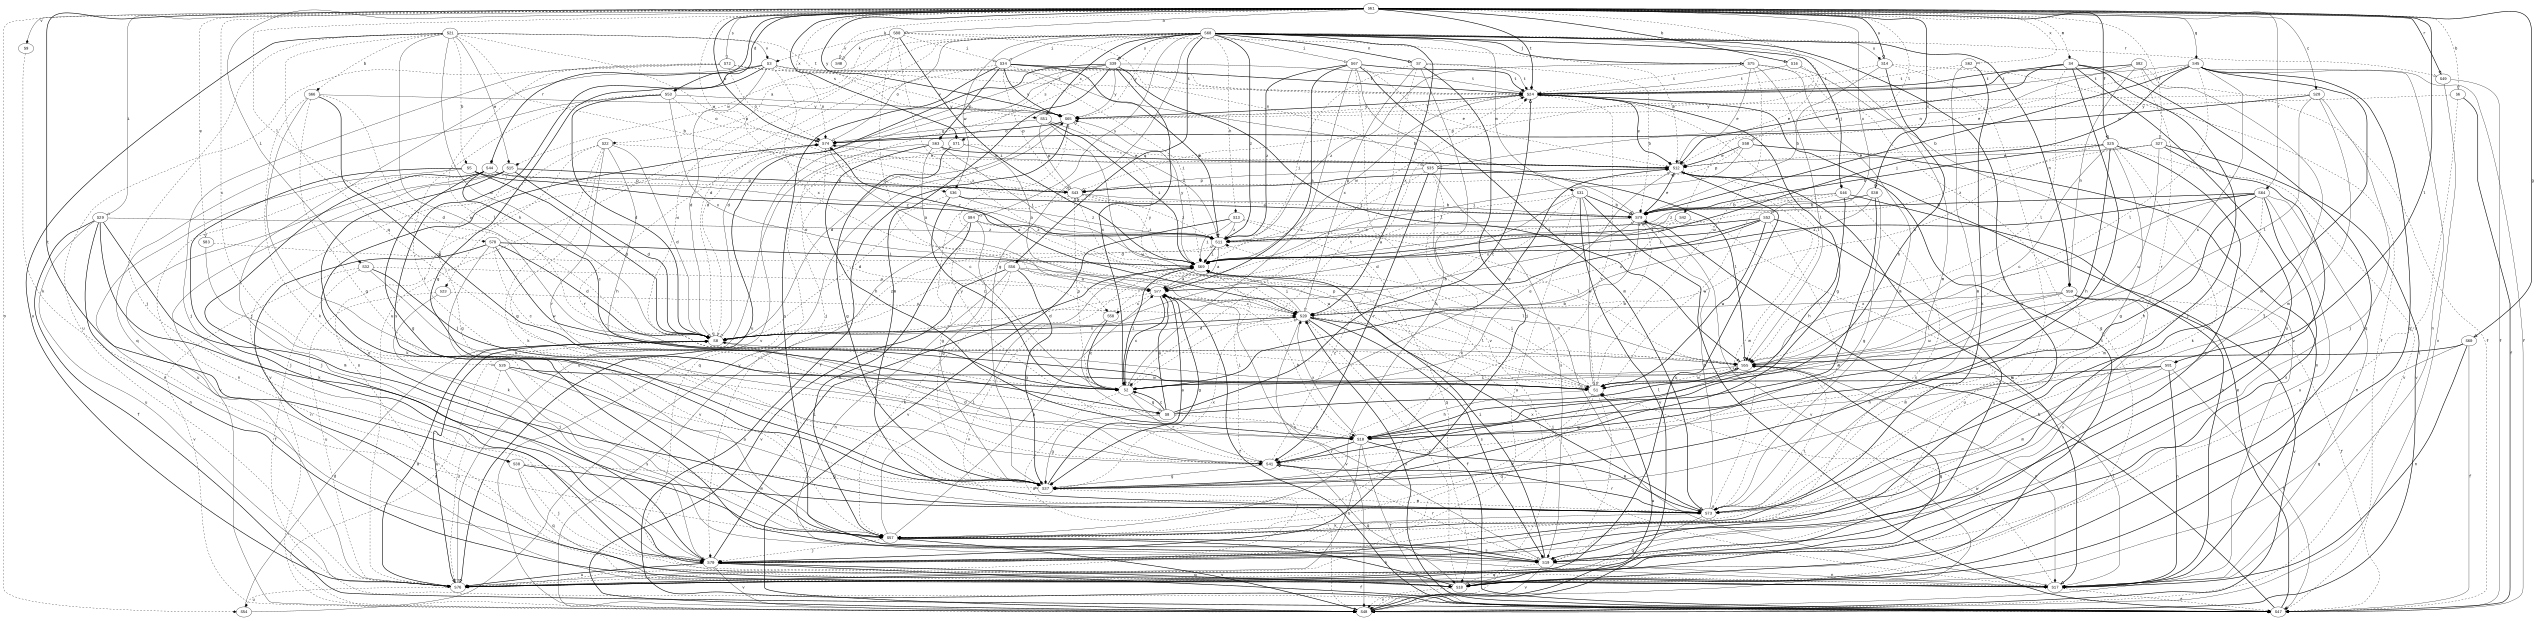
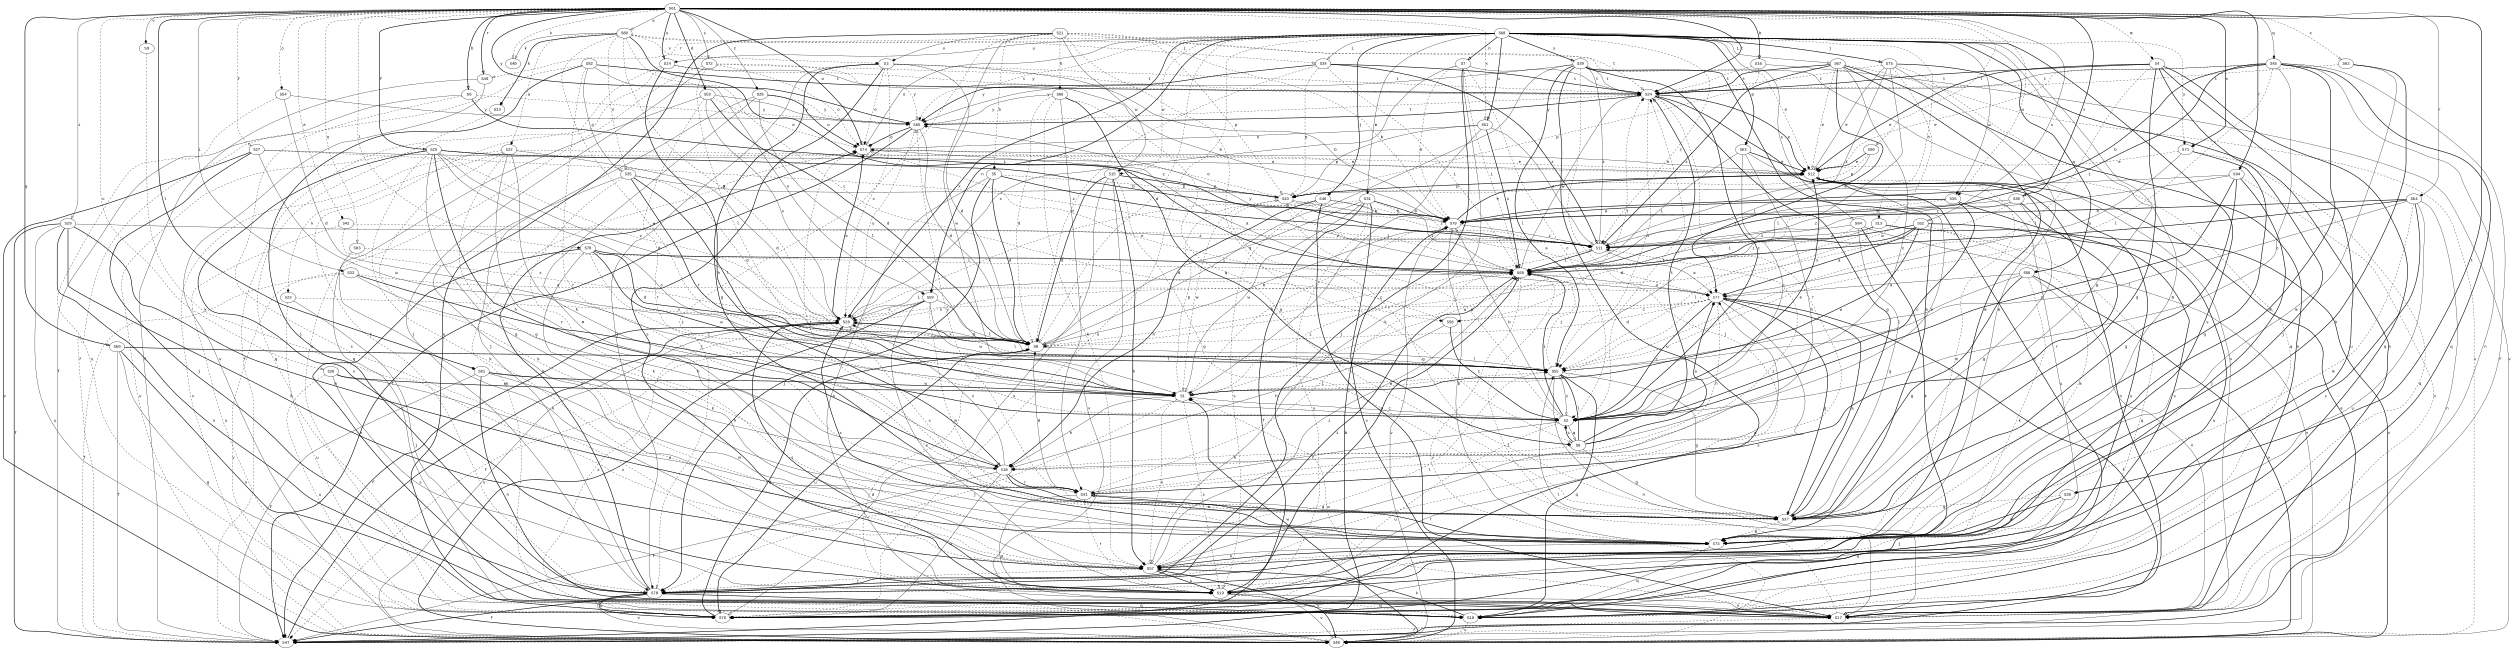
edge "S61" -> "S6": style dashed -> bold
edge "S61" -> "S51": arrowhead diamond -> onormal
edge "S16" -> "S24": style solid -> dashed
edge "S34" -> "S63": now "S68" -> "S63"
node "S33": added
edge "S68" -> "S11": style bold -> dashed
edge "S39" -> "S11": added, label "z"
edge "S6" -> "S11": added, label "z"
node "S44": label "S44" -> "S94"
edge "S21" -> "S0": now "S25" -> "S0"
edge "S50" -> "S17": now "S75" -> "S17"
edge "S30" -> "S20": style solid -> dashed
edge "S55" -> "S69": added, label "i"
edge "S35" -> "S41": now "S35" -> "S1"
edge "S63" -> "S10": style bold -> solid
edge "S64" -> "S10": removed, label "h"
edge "S1" -> "S2": added, label "c"
edge "S37" -> "S77": arrowhead diamond -> onormal
edge "S67" -> "S17": style solid -> bold
edge "S6" -> "S47": style bold -> solid
edge "S1" -> "S70": label "q" -> "j"
edge "S82" -> "S70": style solid -> bold
edge "S34" -> "S19": now "S36" -> "S19"
edge "S76" -> "S54": reversed
